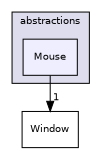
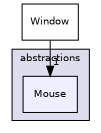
edge "Mouse" -> "Window": reversed
